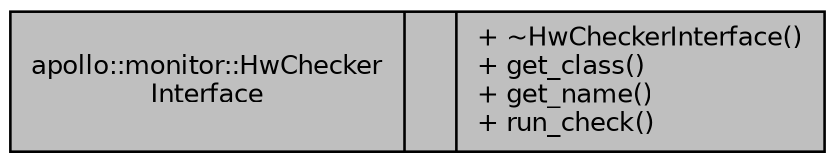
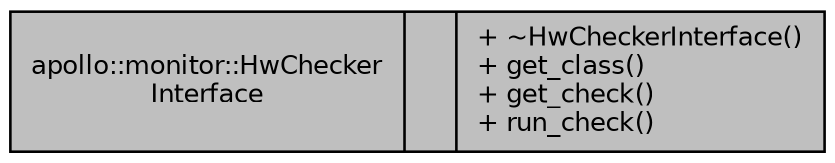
node "apollo::monitor::HwChecker": text "+ get_name()" -> "+ get_check()"
